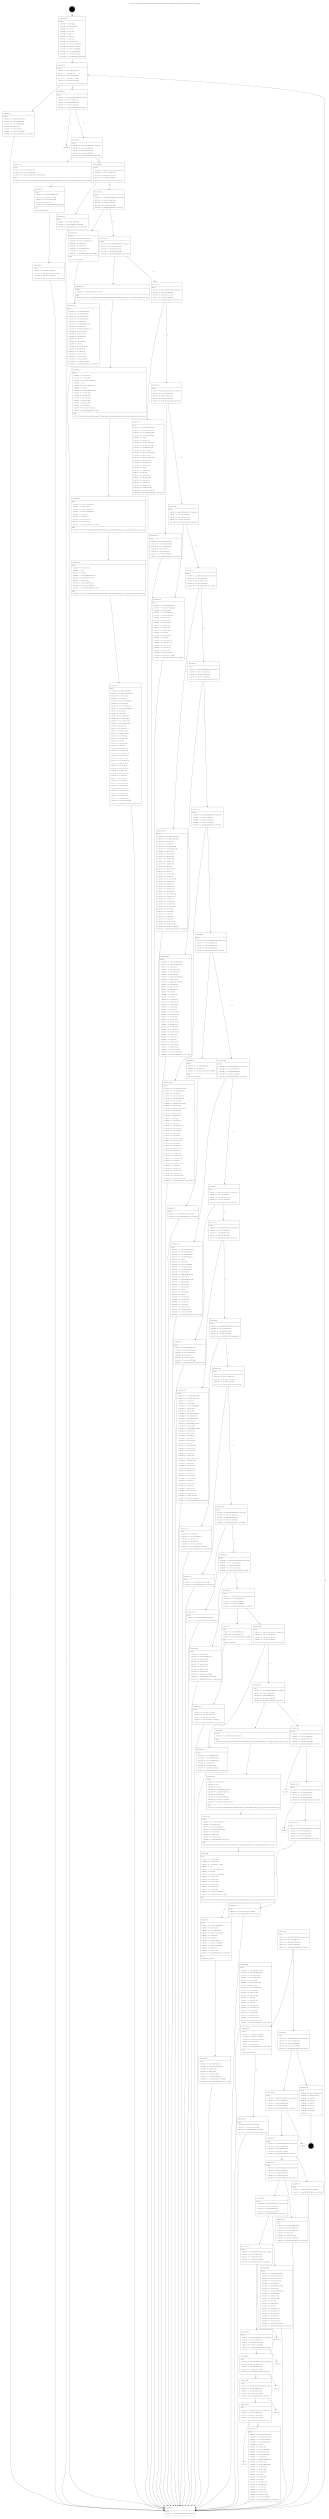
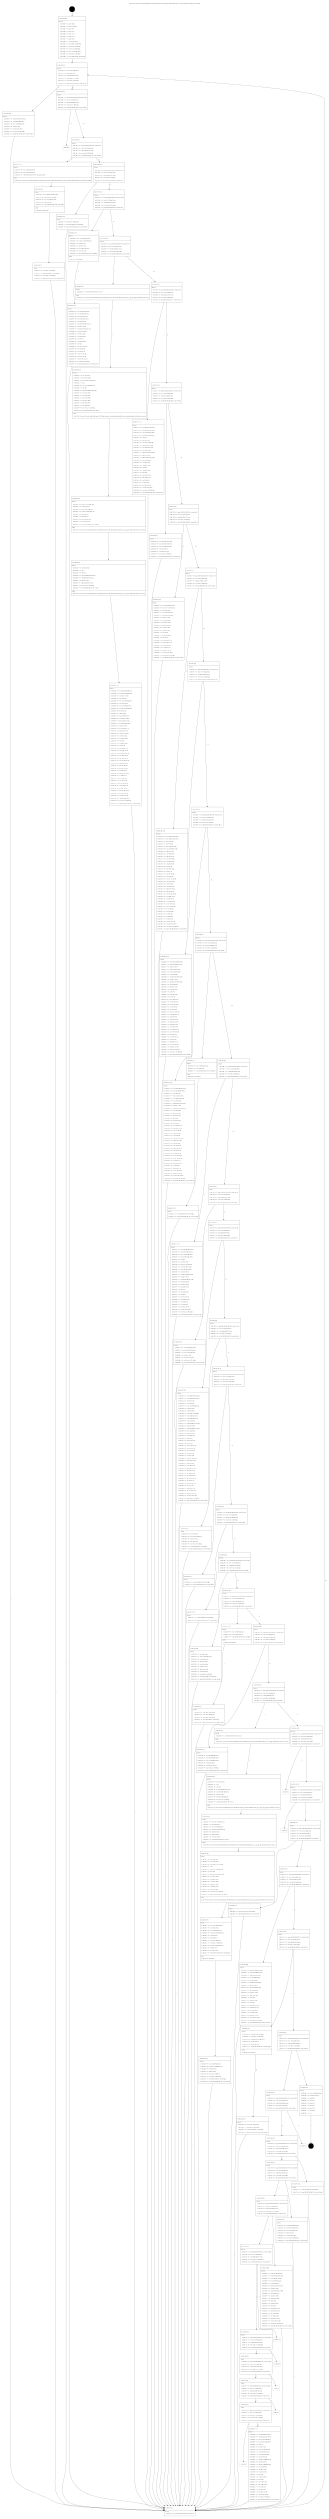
node "0x4020f7 [25]": added
